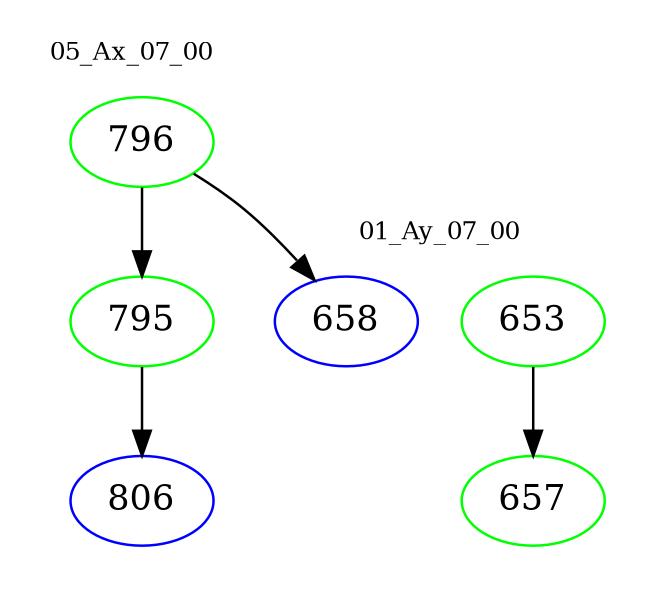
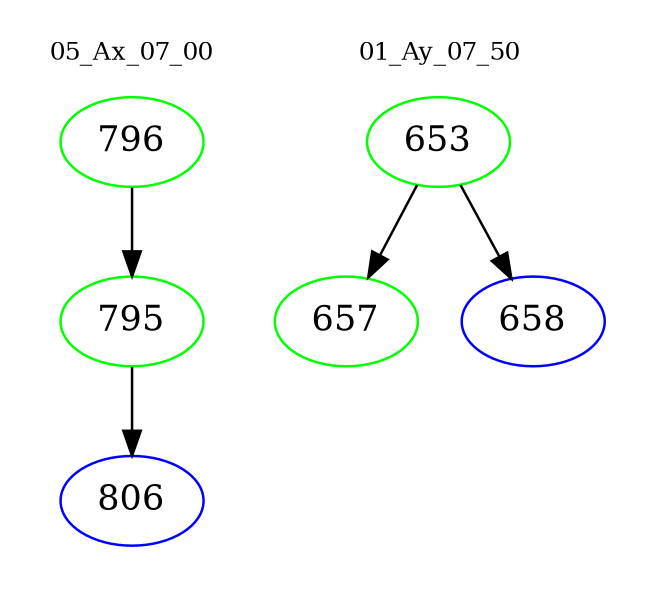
cluster "01_Ay_07_00": label "01_Ay_07_00" -> "01_Ay_07_50"
edge "796" -> "658": now "653" -> "658"
